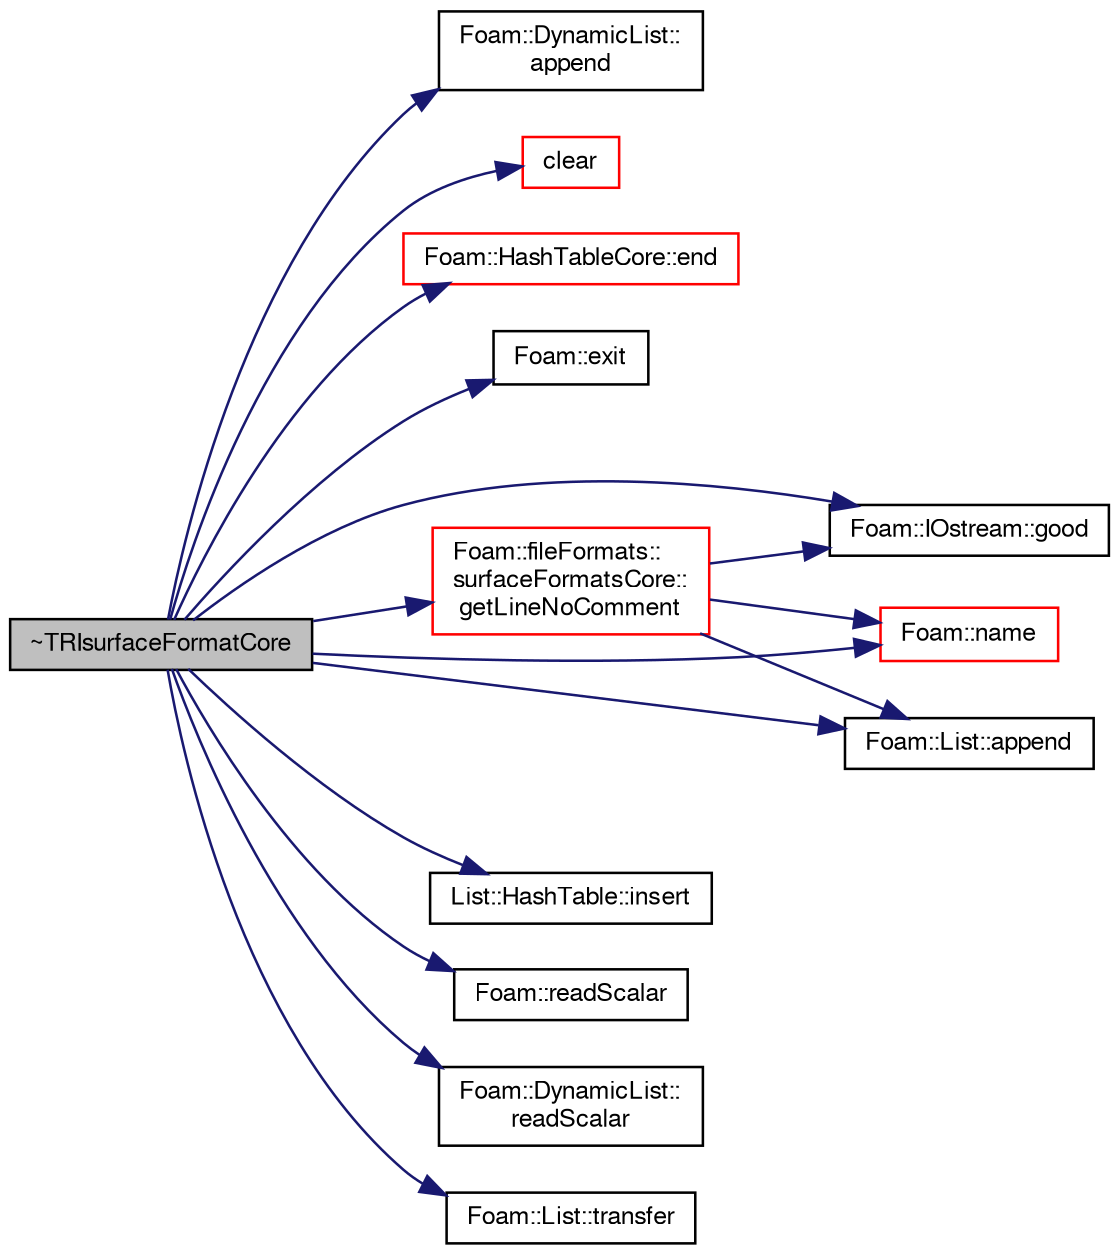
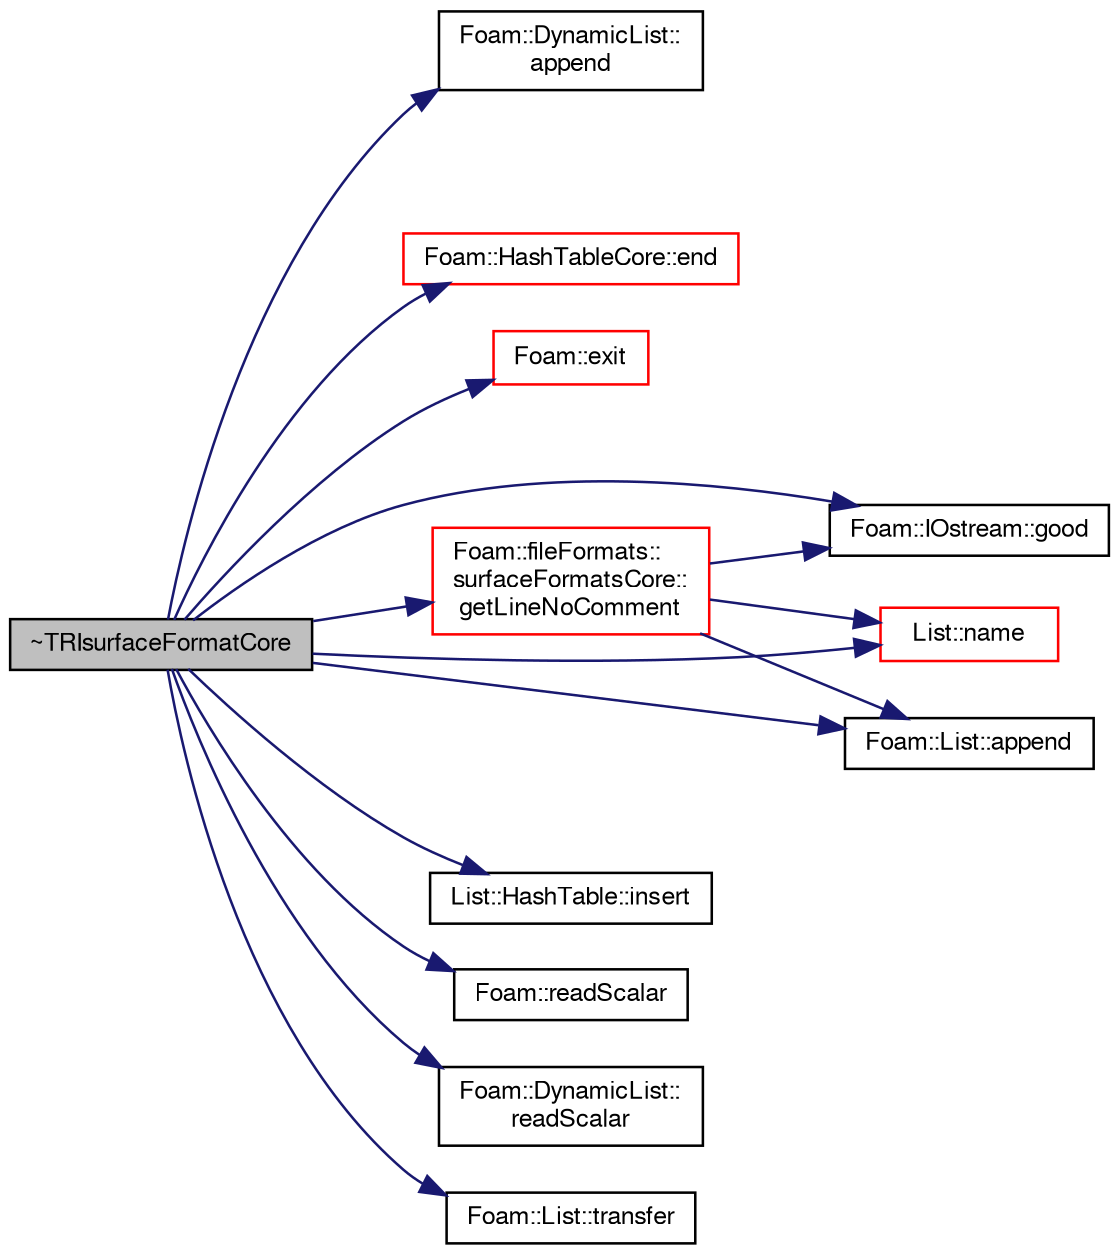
node "clear": removed
node "Foam::exit": color black -> red
node "Foam::name": label "Foam::name" -> "List::name"
